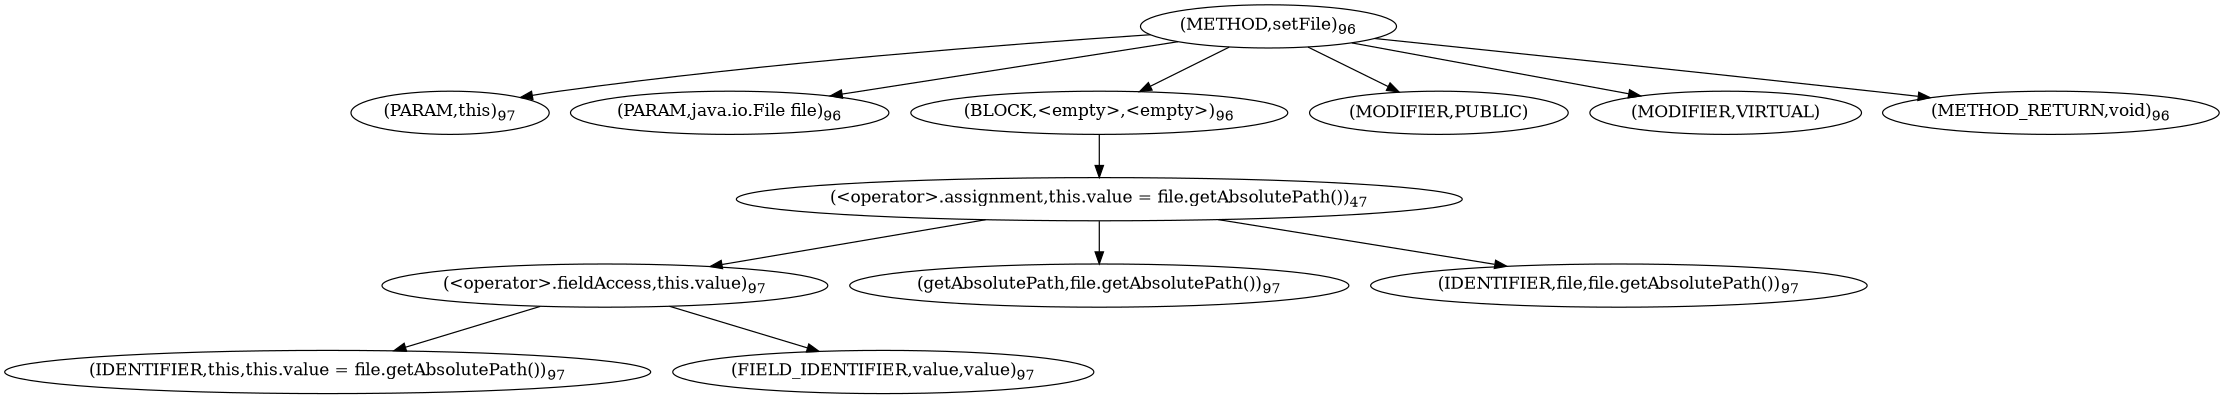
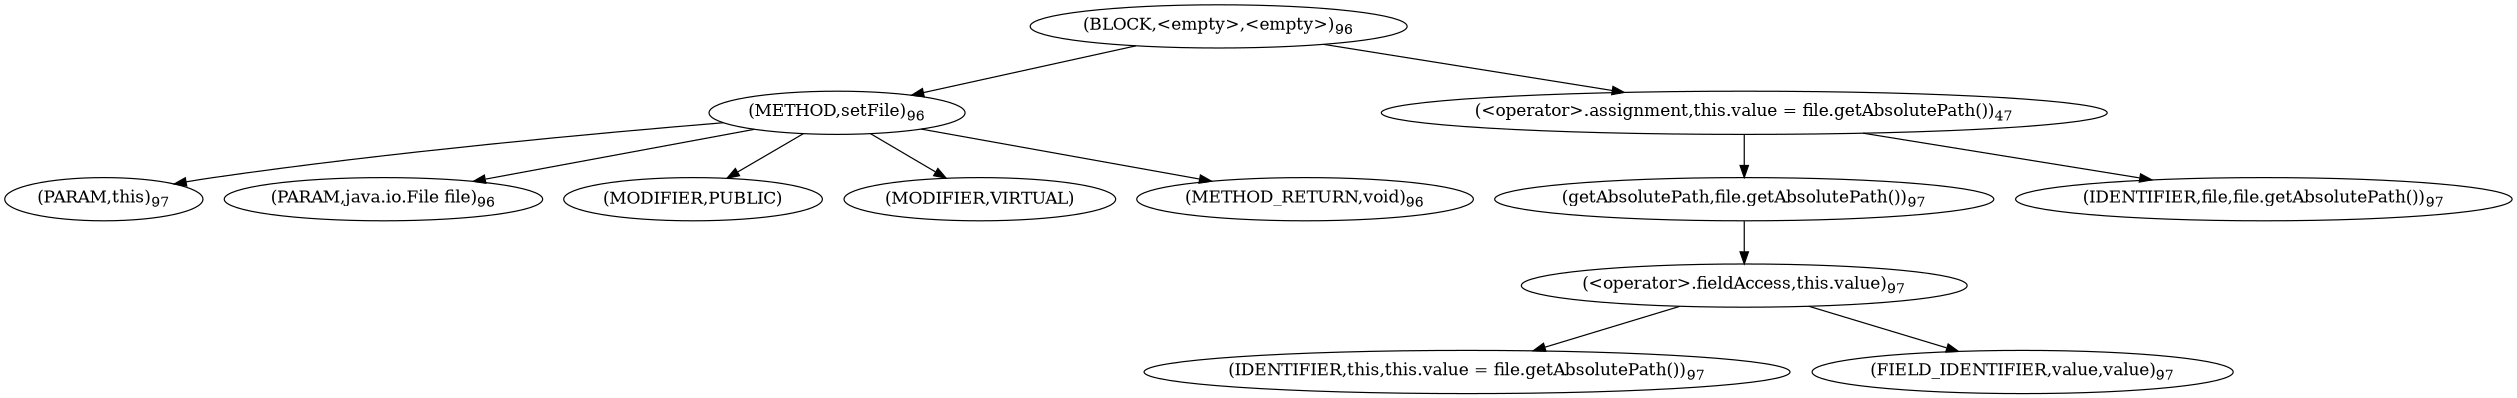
edge "(METHOD,setFile)" -> "(BLOCK,<empty>,<empty>)": reversed
edge "(<operator>.assignment,this.value = file.getAbsolutePath())" -> "(<operator>.fieldAccess,this.value)": now "(getAbsolutePath,file.getAbsolutePath())" -> "(<operator>.fieldAccess,this.value)"
